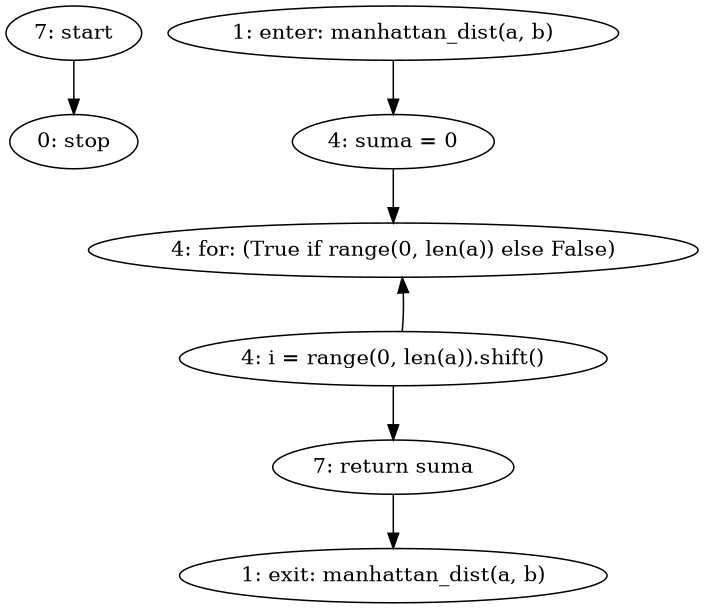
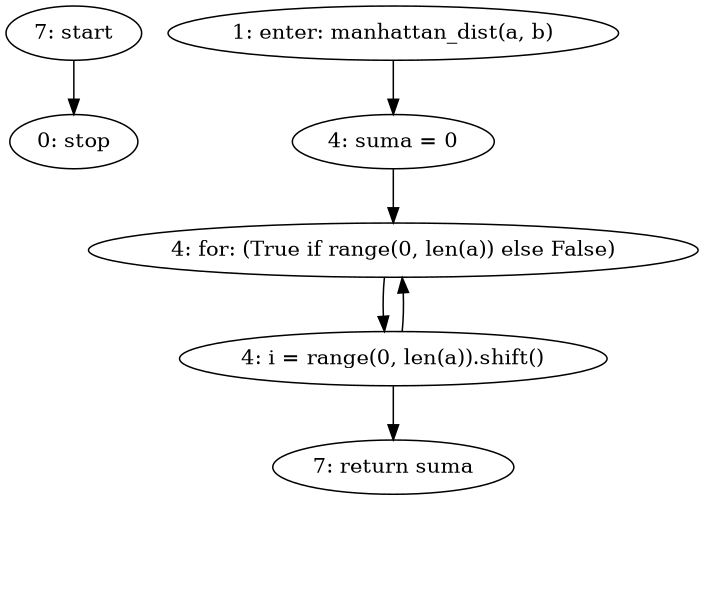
edge "4: for: (True if range(0, len(a)) else False)" -> "4: i = range(0, len(a)).shift()": added
node "1: exit: manhattan_dist(a, b)": removed
